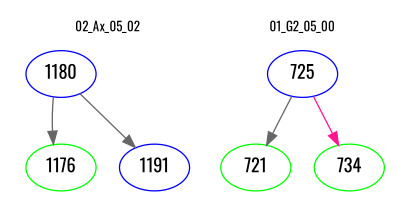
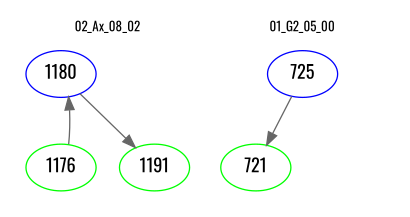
cluster "02_Ax_05_02": label "02_Ax_05_02" -> "02_Ax_08_02"
edge "1180" -> "1176": reversed
node "1191": color blue -> green
node "734": removed
